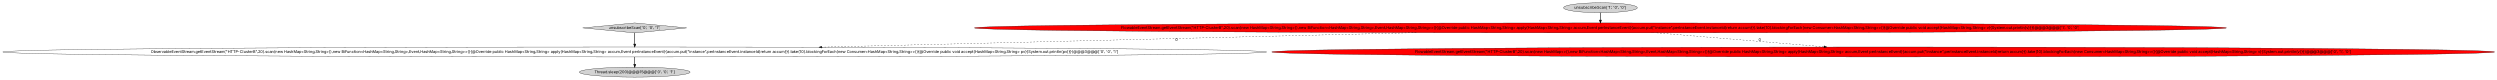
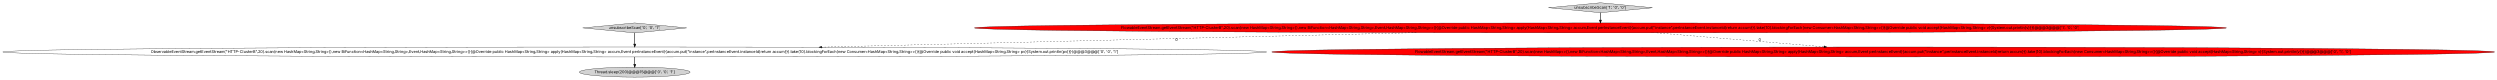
node "unsubscribeScan['1', '0', '0']": shape ellipse -> diamond
